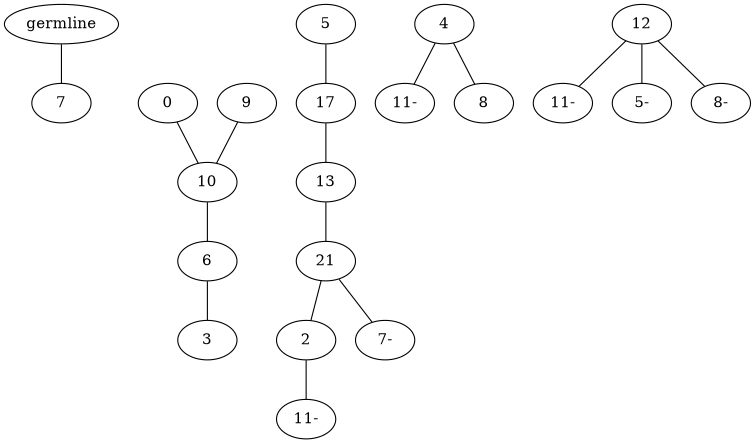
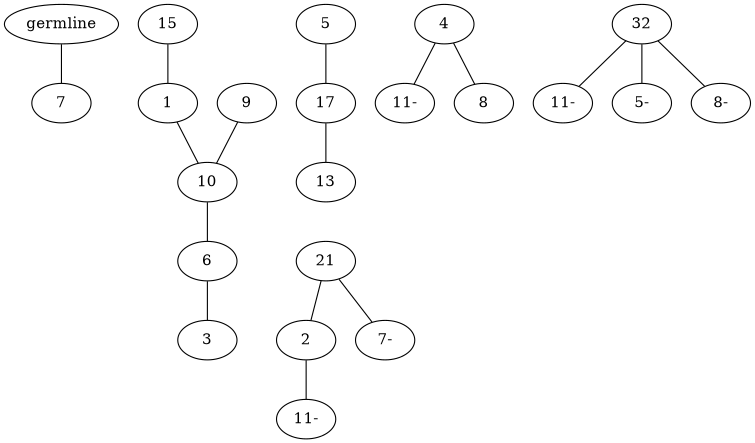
node "15": added
node "12": label "12" -> "32"
node "0": label "0" -> "1"
edge "13" -- "21": removed
